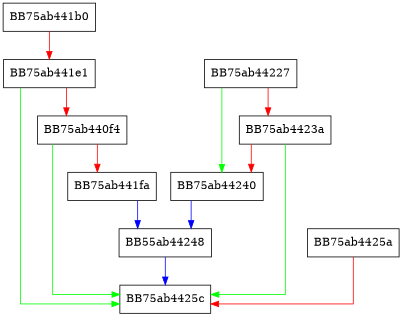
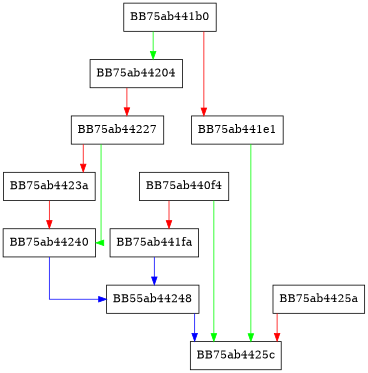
node "BB75ab44204": added
edge "BB75ab441e1" -> "BB75ab440f4": removed
edge "BB75ab4423a" -> "BB75ab4425c": removed
